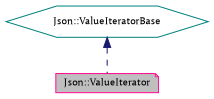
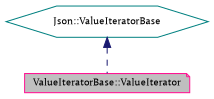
node "Json::ValueIterator": label "Json::ValueIterator" -> "ValueIteratorBase::ValueIterator"
